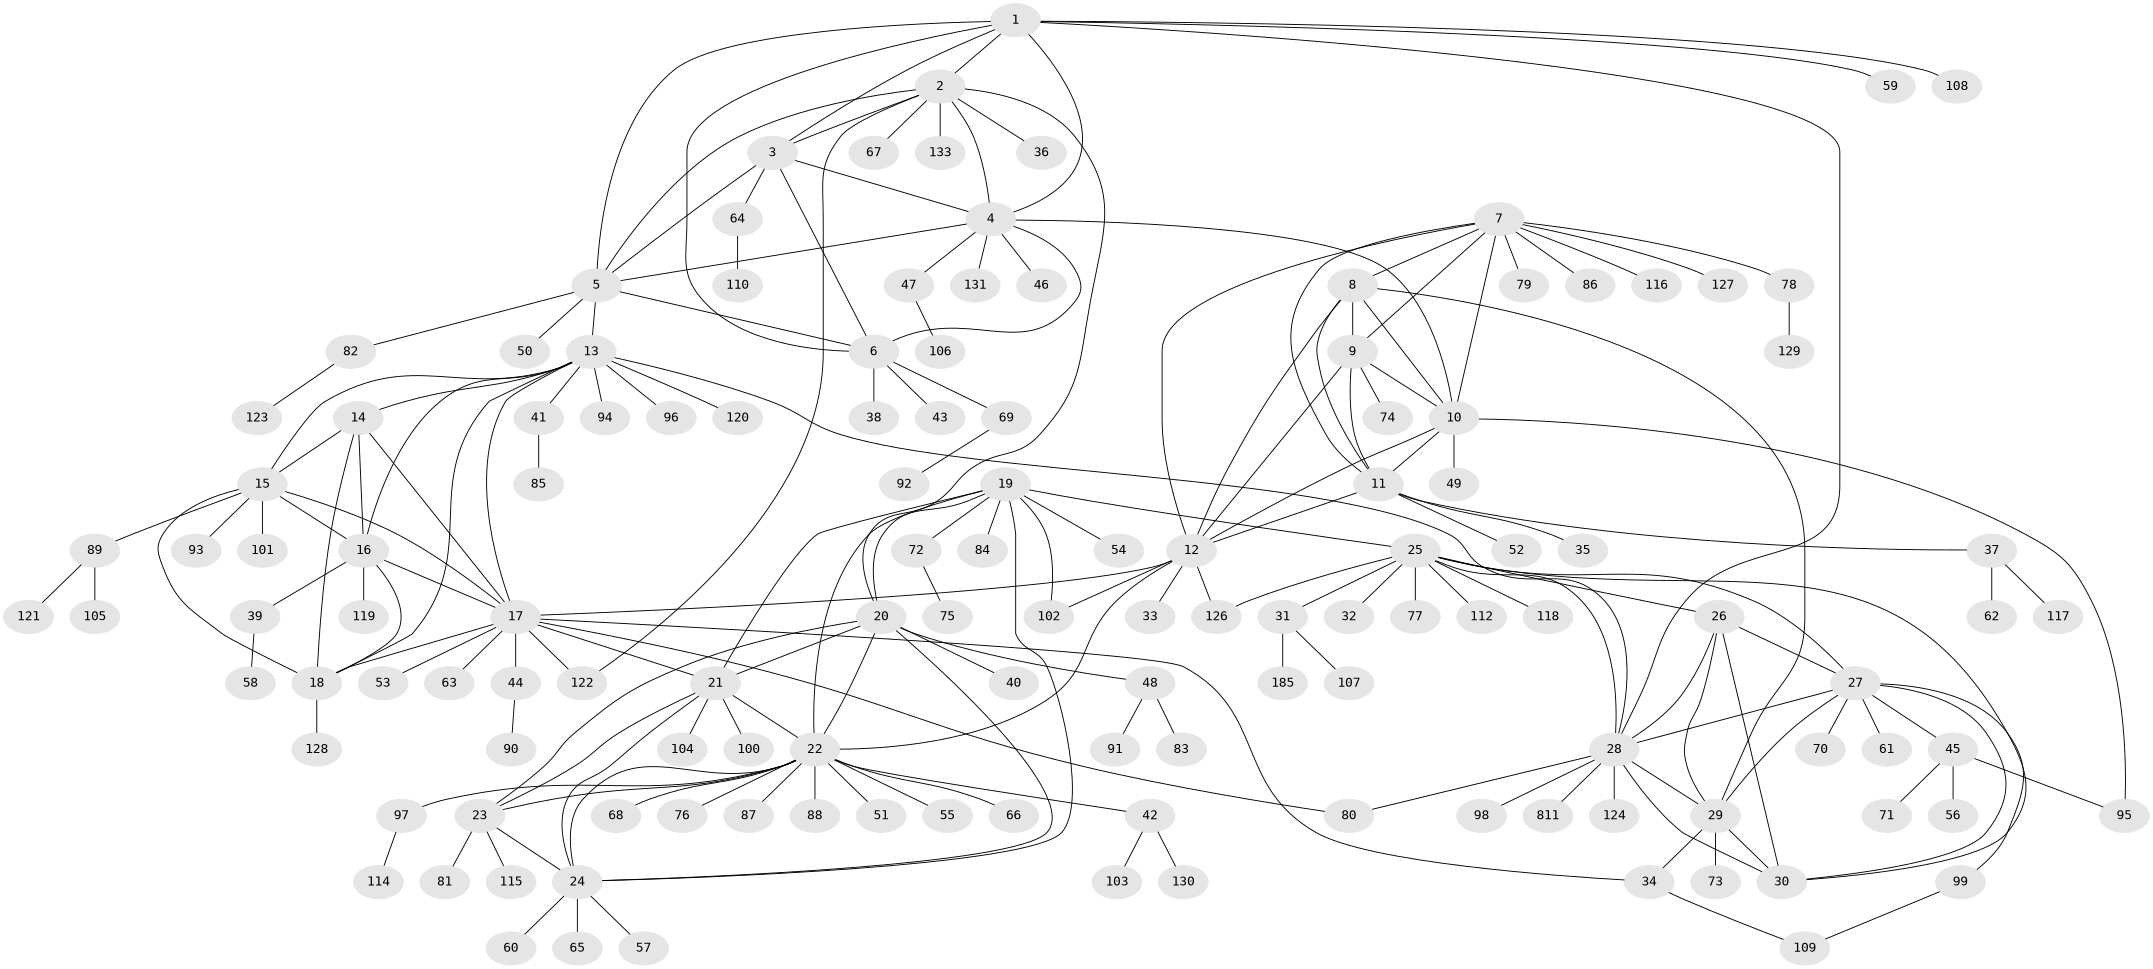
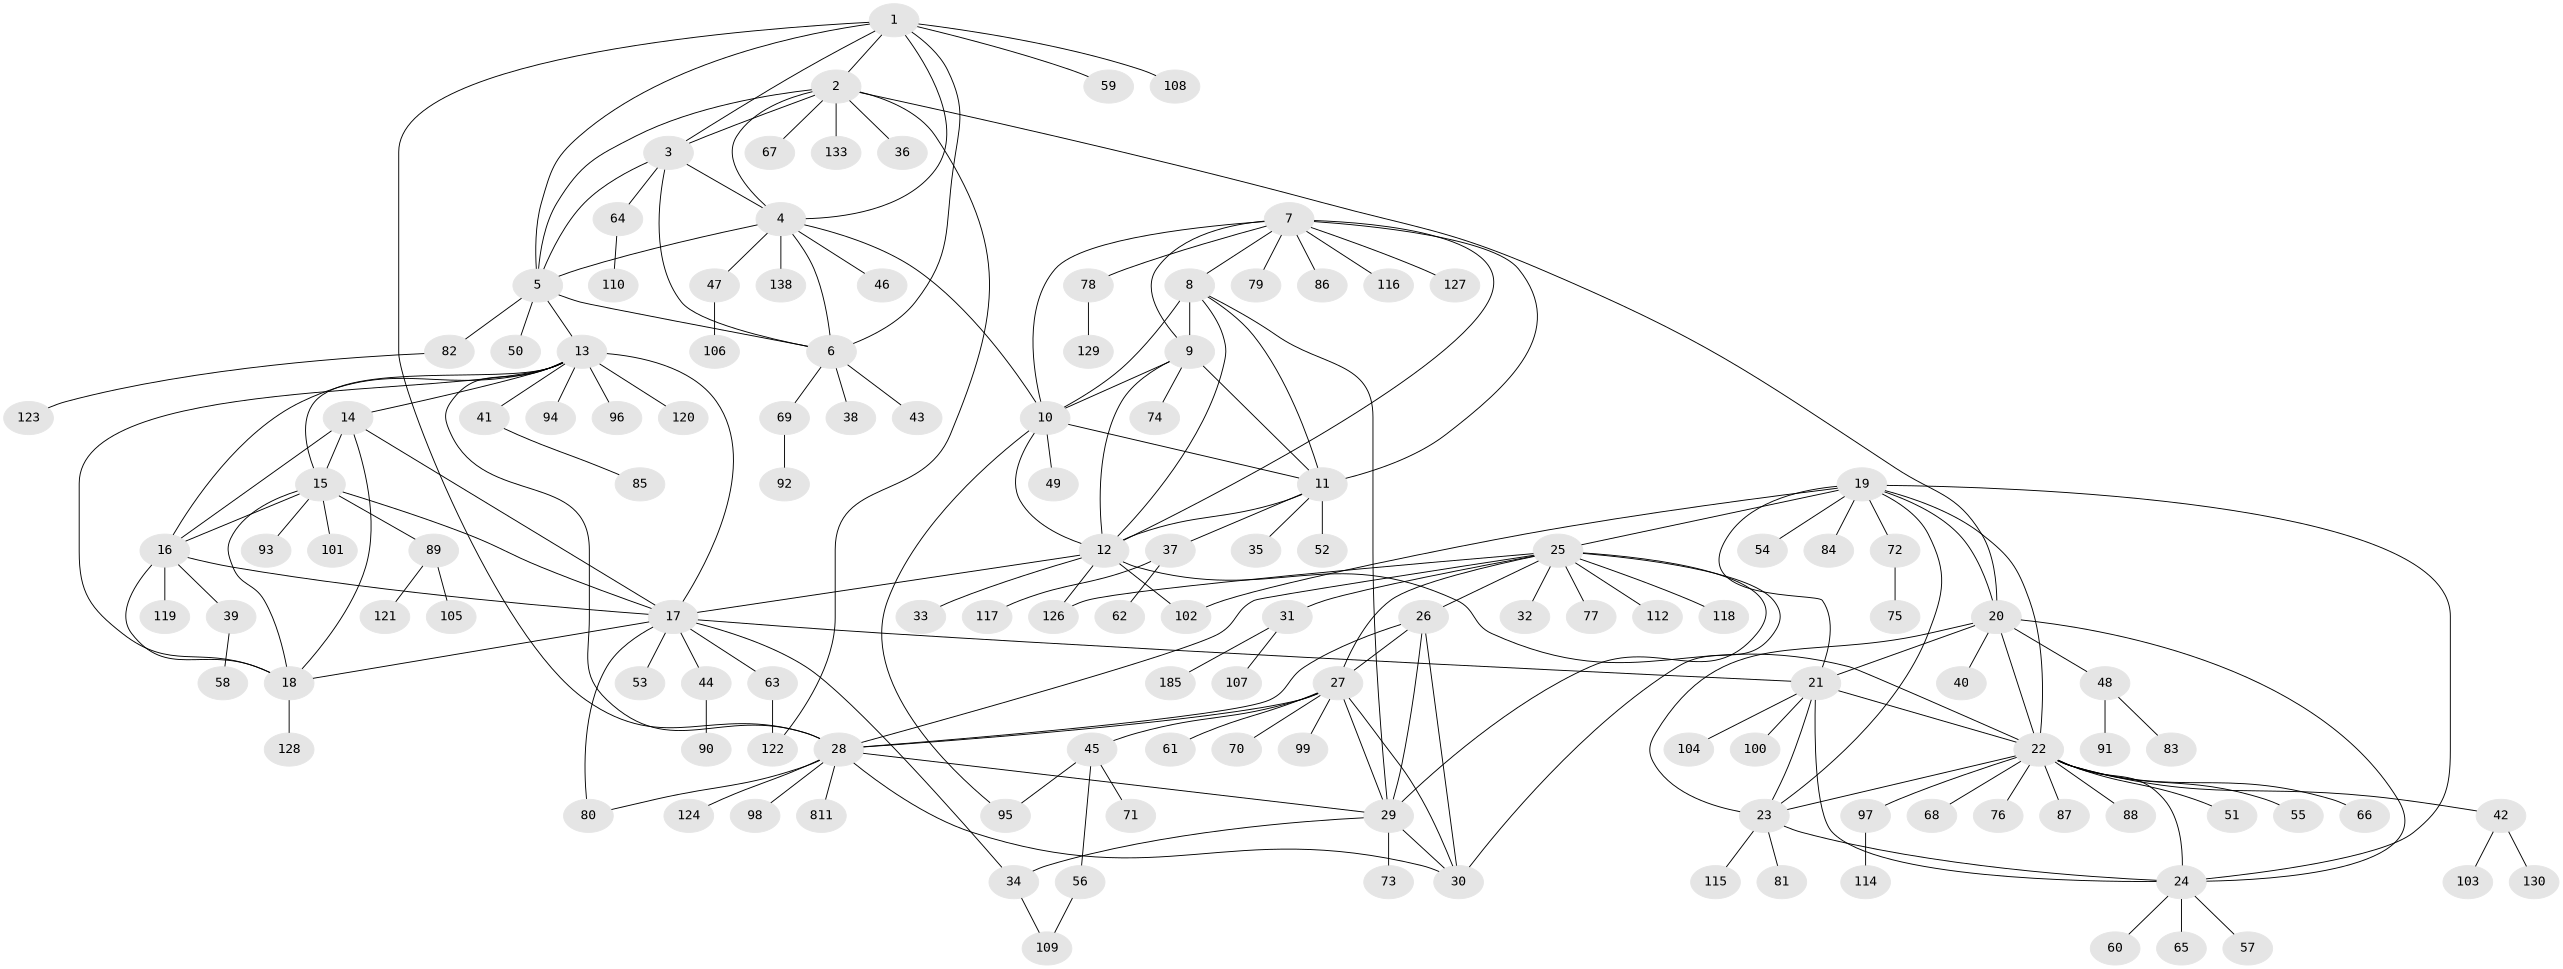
node "131": label "131" -> "138"
edge "25" -- "29": added
edge "17" -- "122": now "63" -- "122"
edge "19" -- "23": added
edge "99" -- "109": now "56" -- "109"
